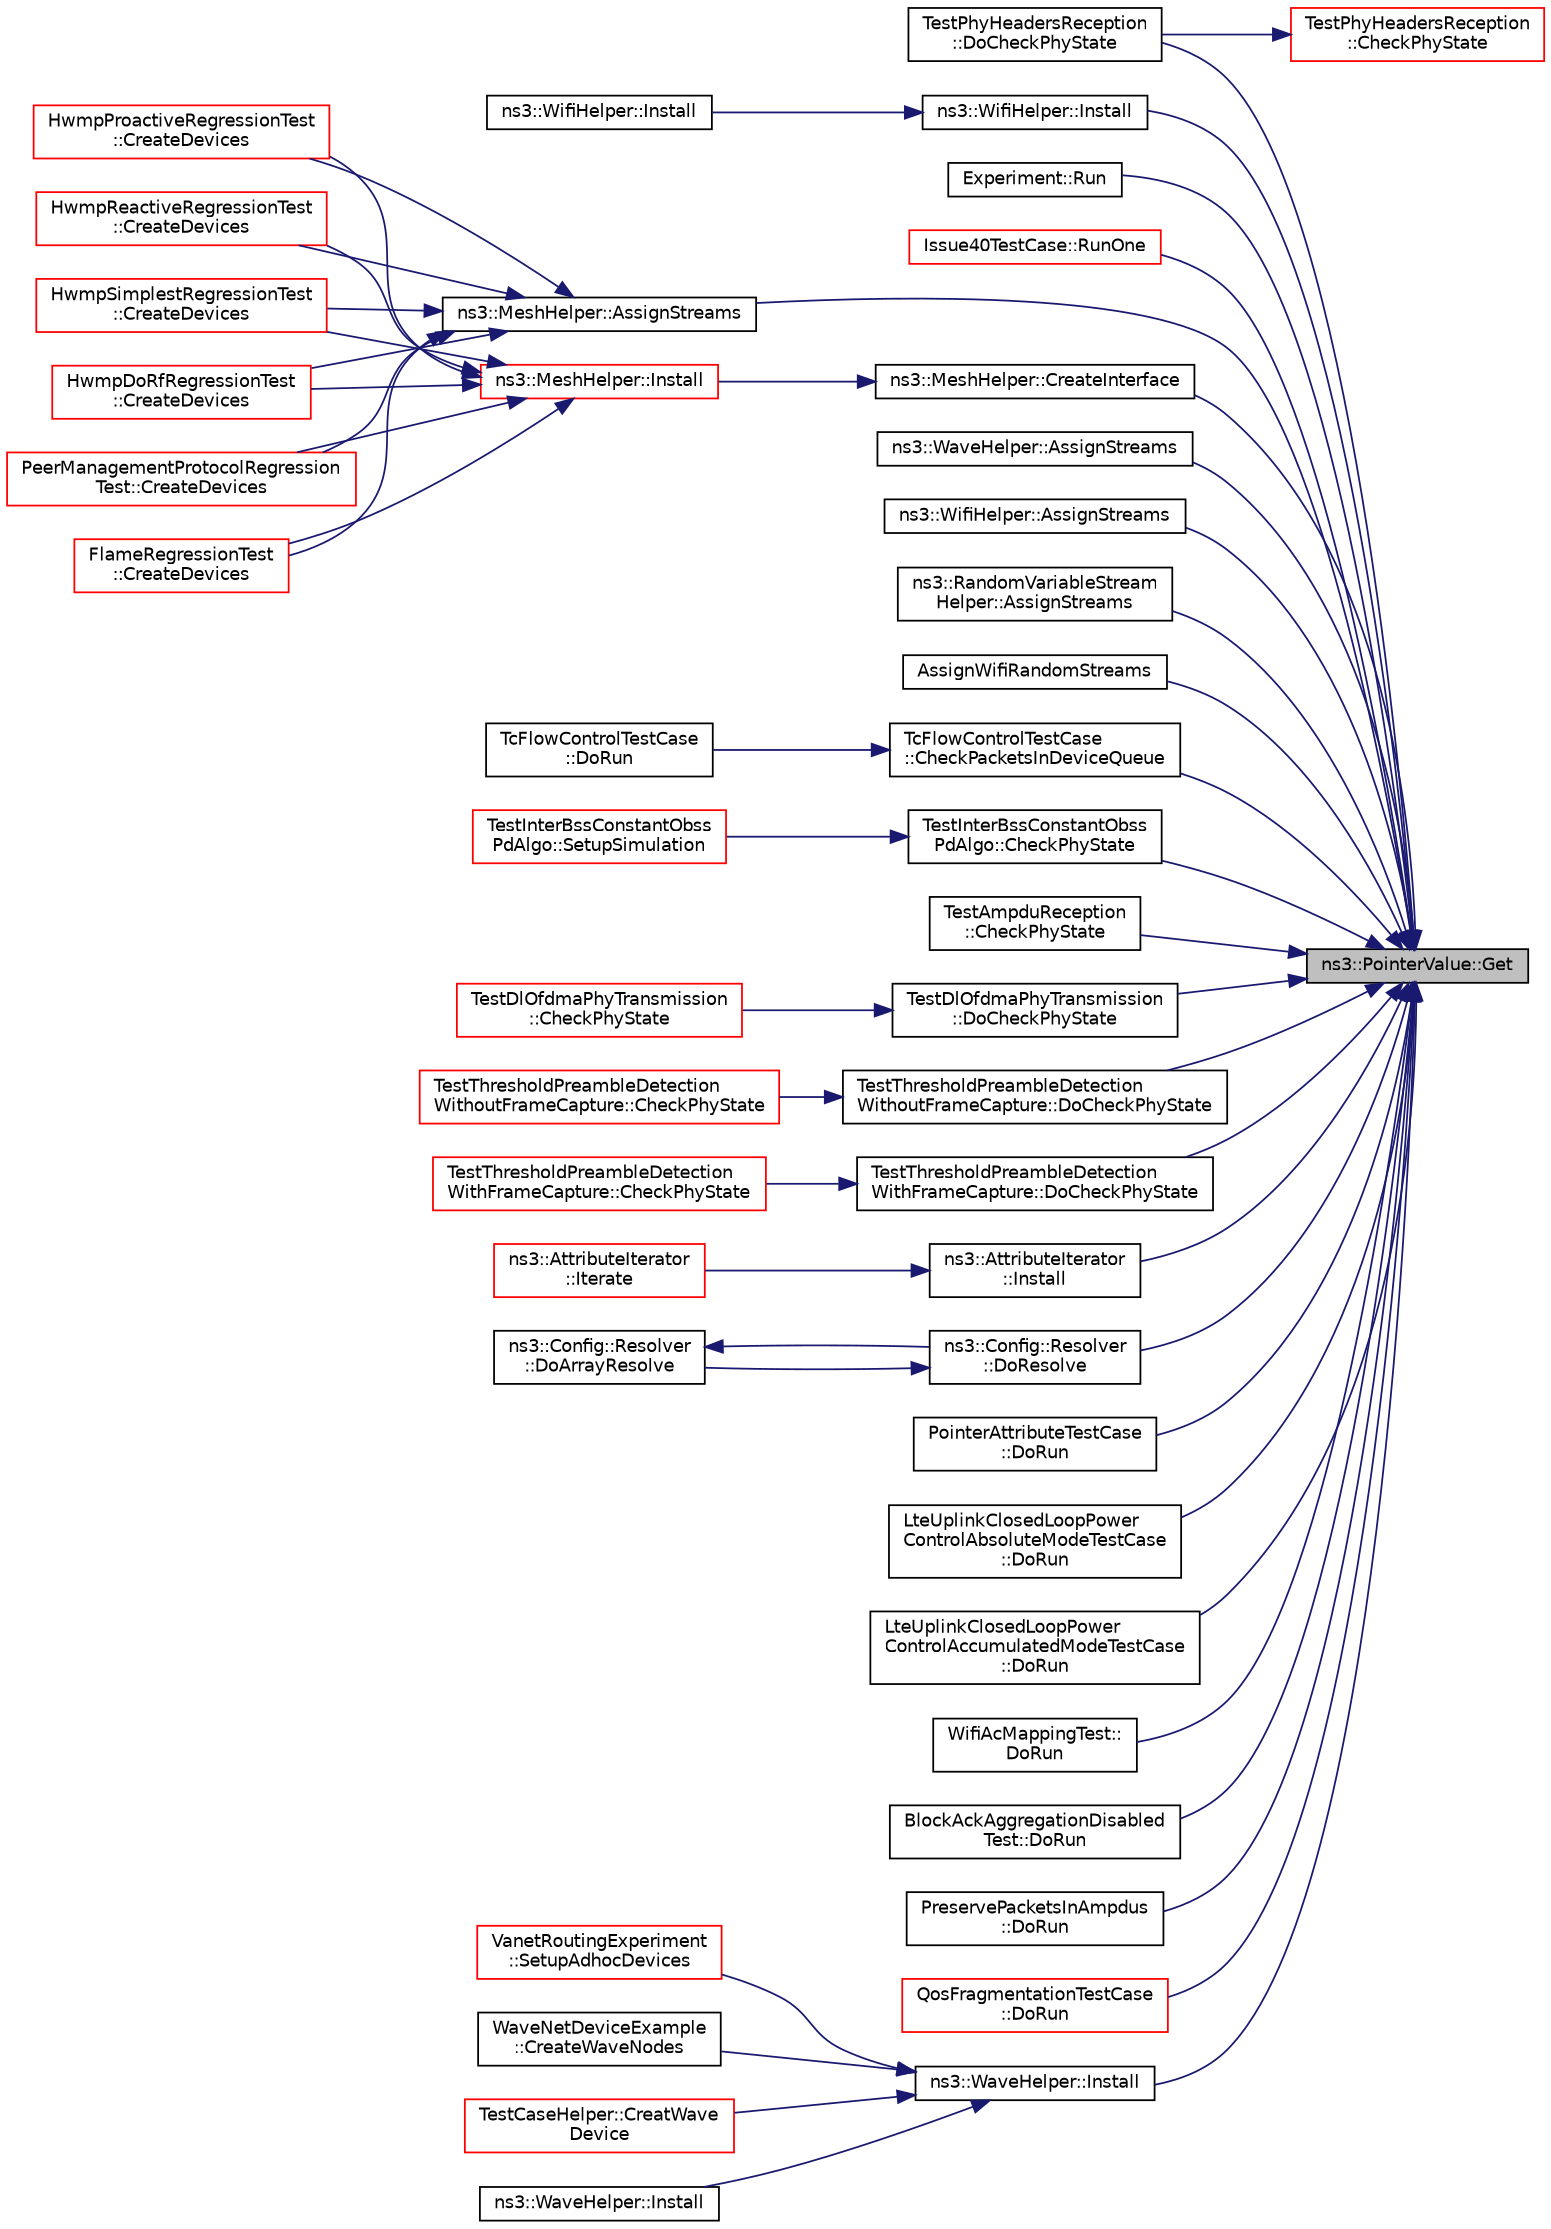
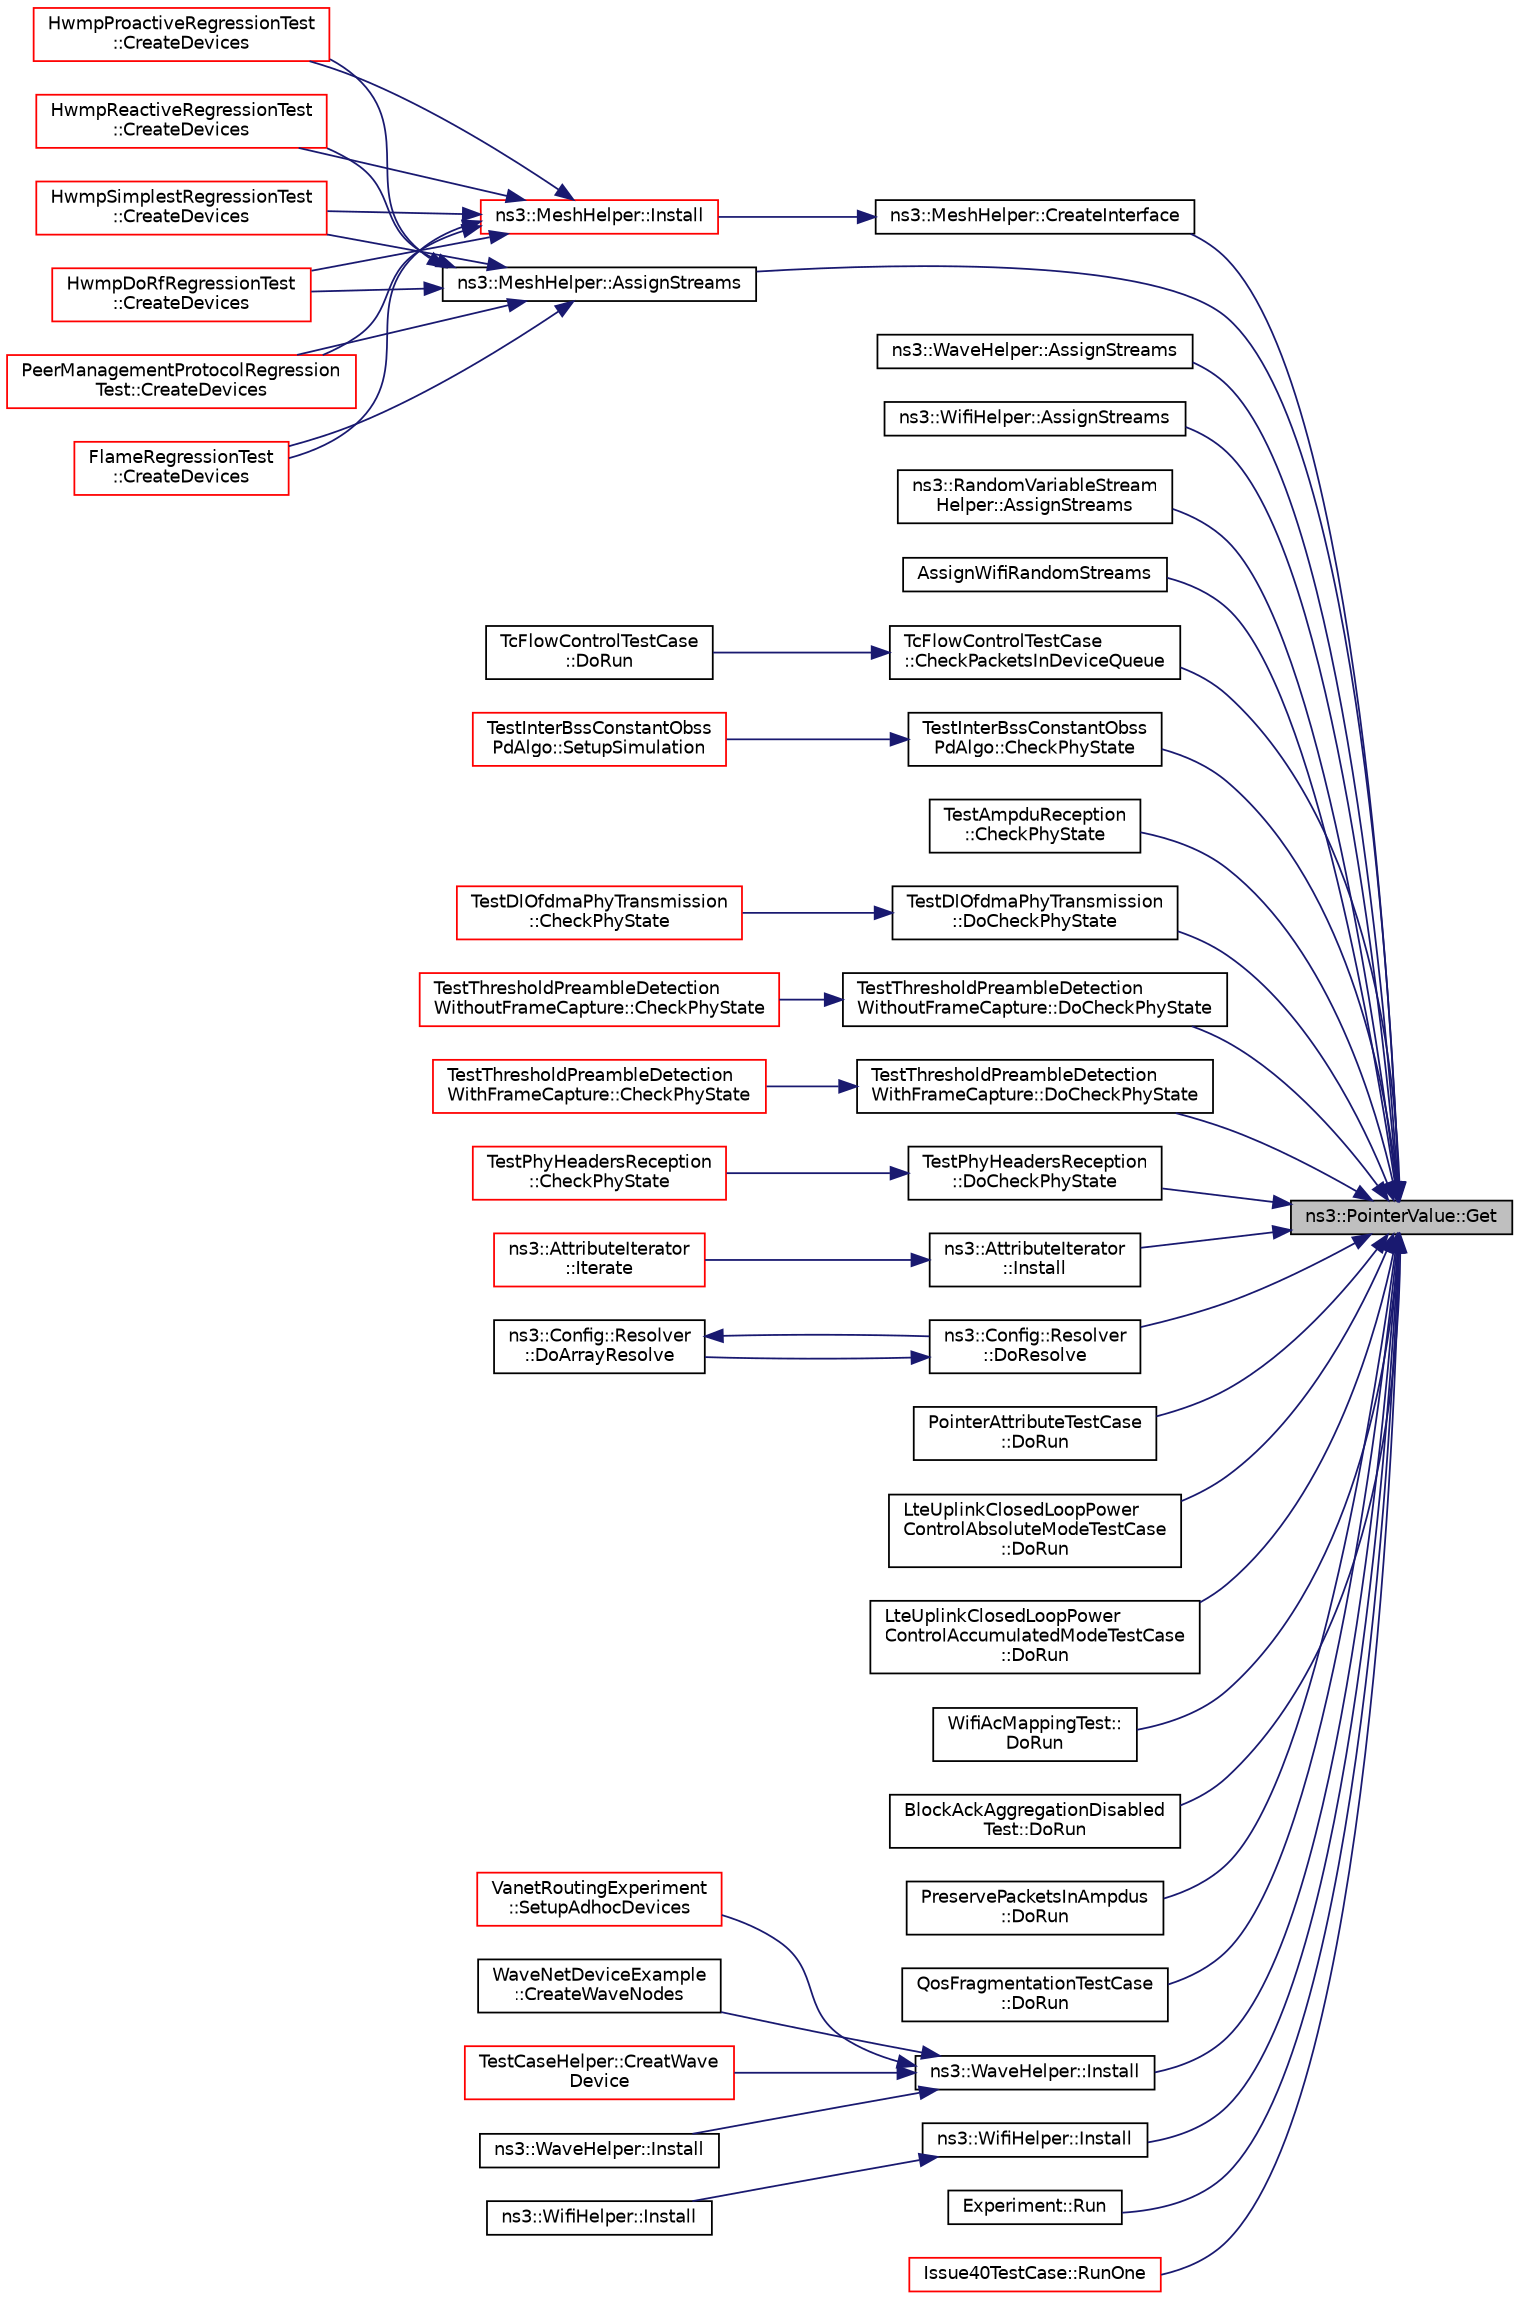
edge "TestPhyHeadersReception ::DoCheckPhyState" -> "TestPhyHeadersReception ::CheckPhyState": reversed
node "QosFragmentationTestCase ::DoRun": color red -> black
